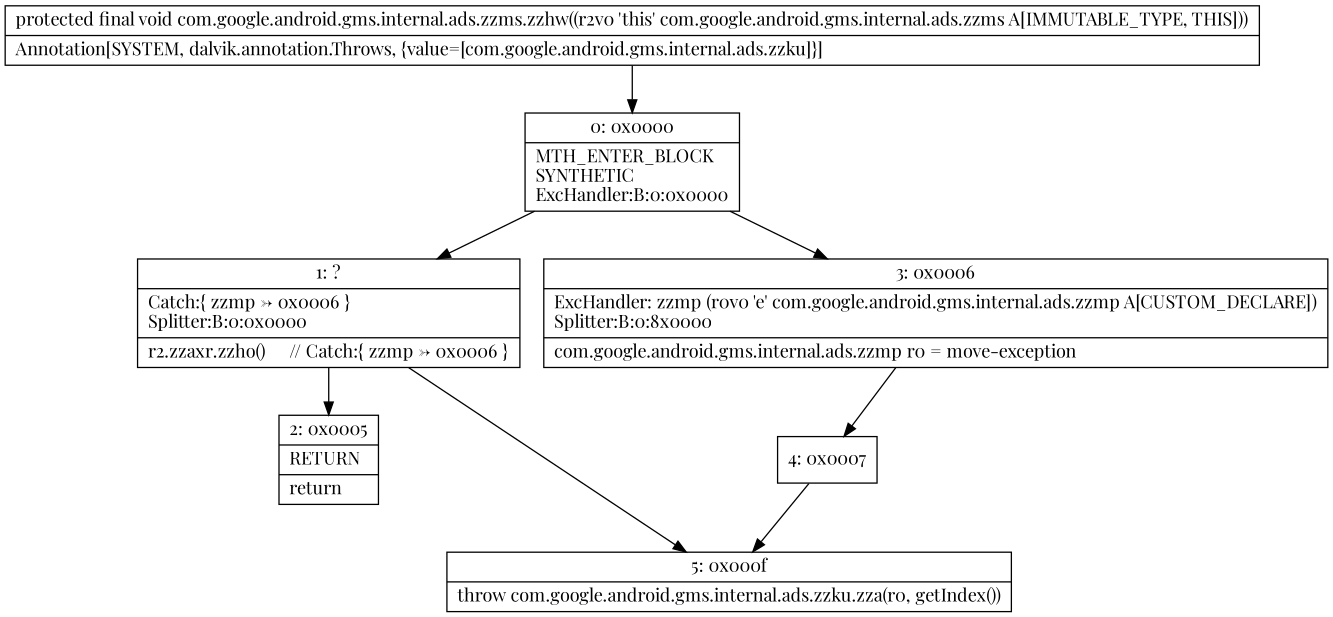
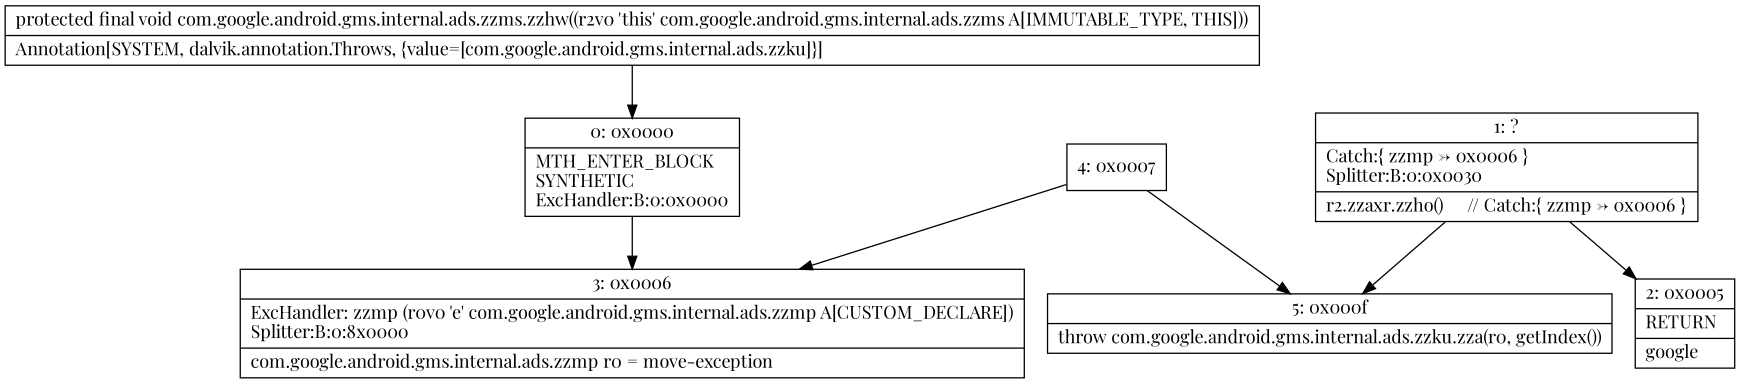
edge "0: 0x0000" -> "1: ?": removed
node "1: ?": text "Splitter:B:0:0x0000" -> "Splitter:B:0:0x0030"
edge "3: 0x0006" -> "4: 0x0007": reversed
node "2: 0x0005": text "return" -> "google"
